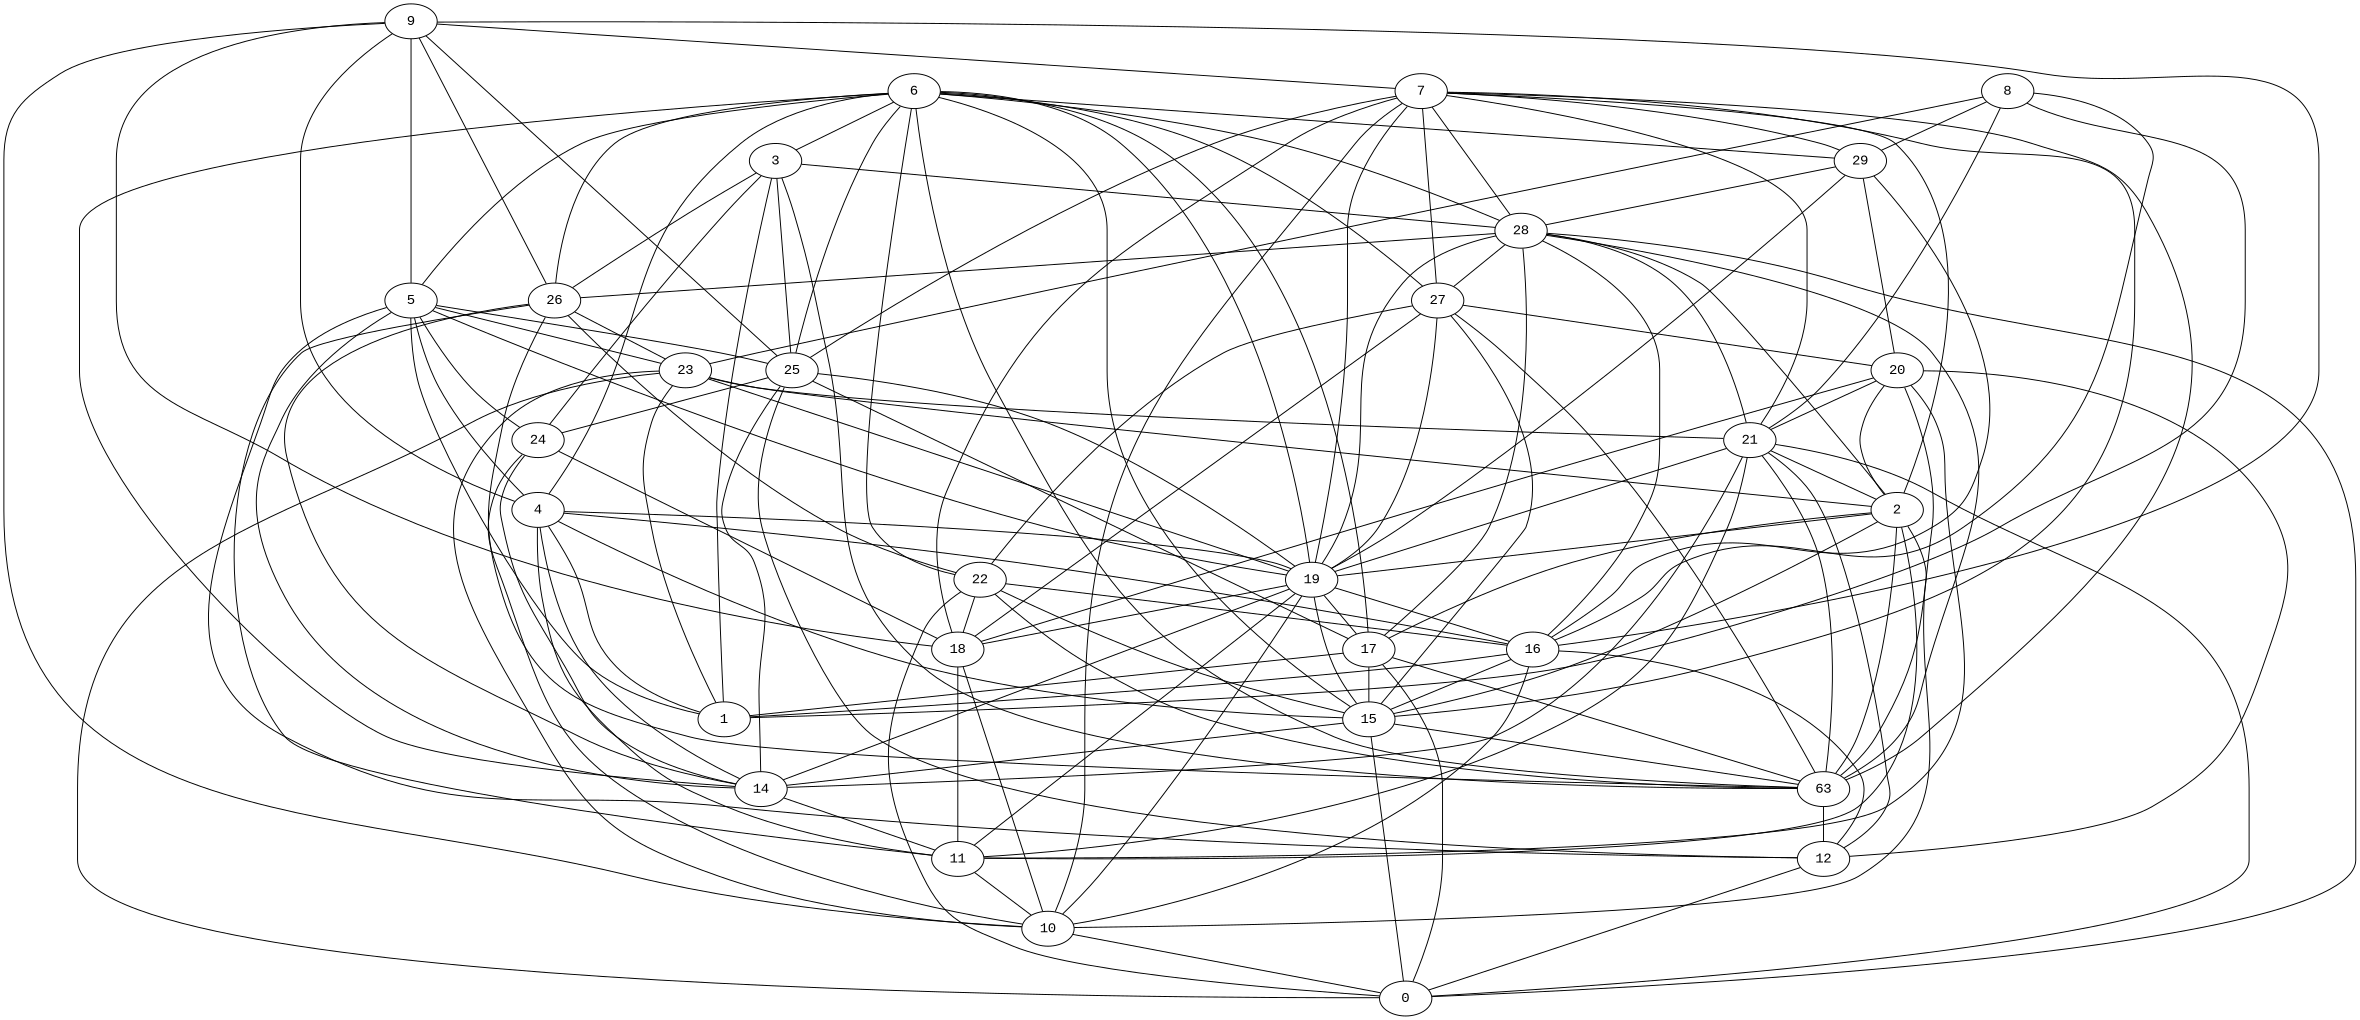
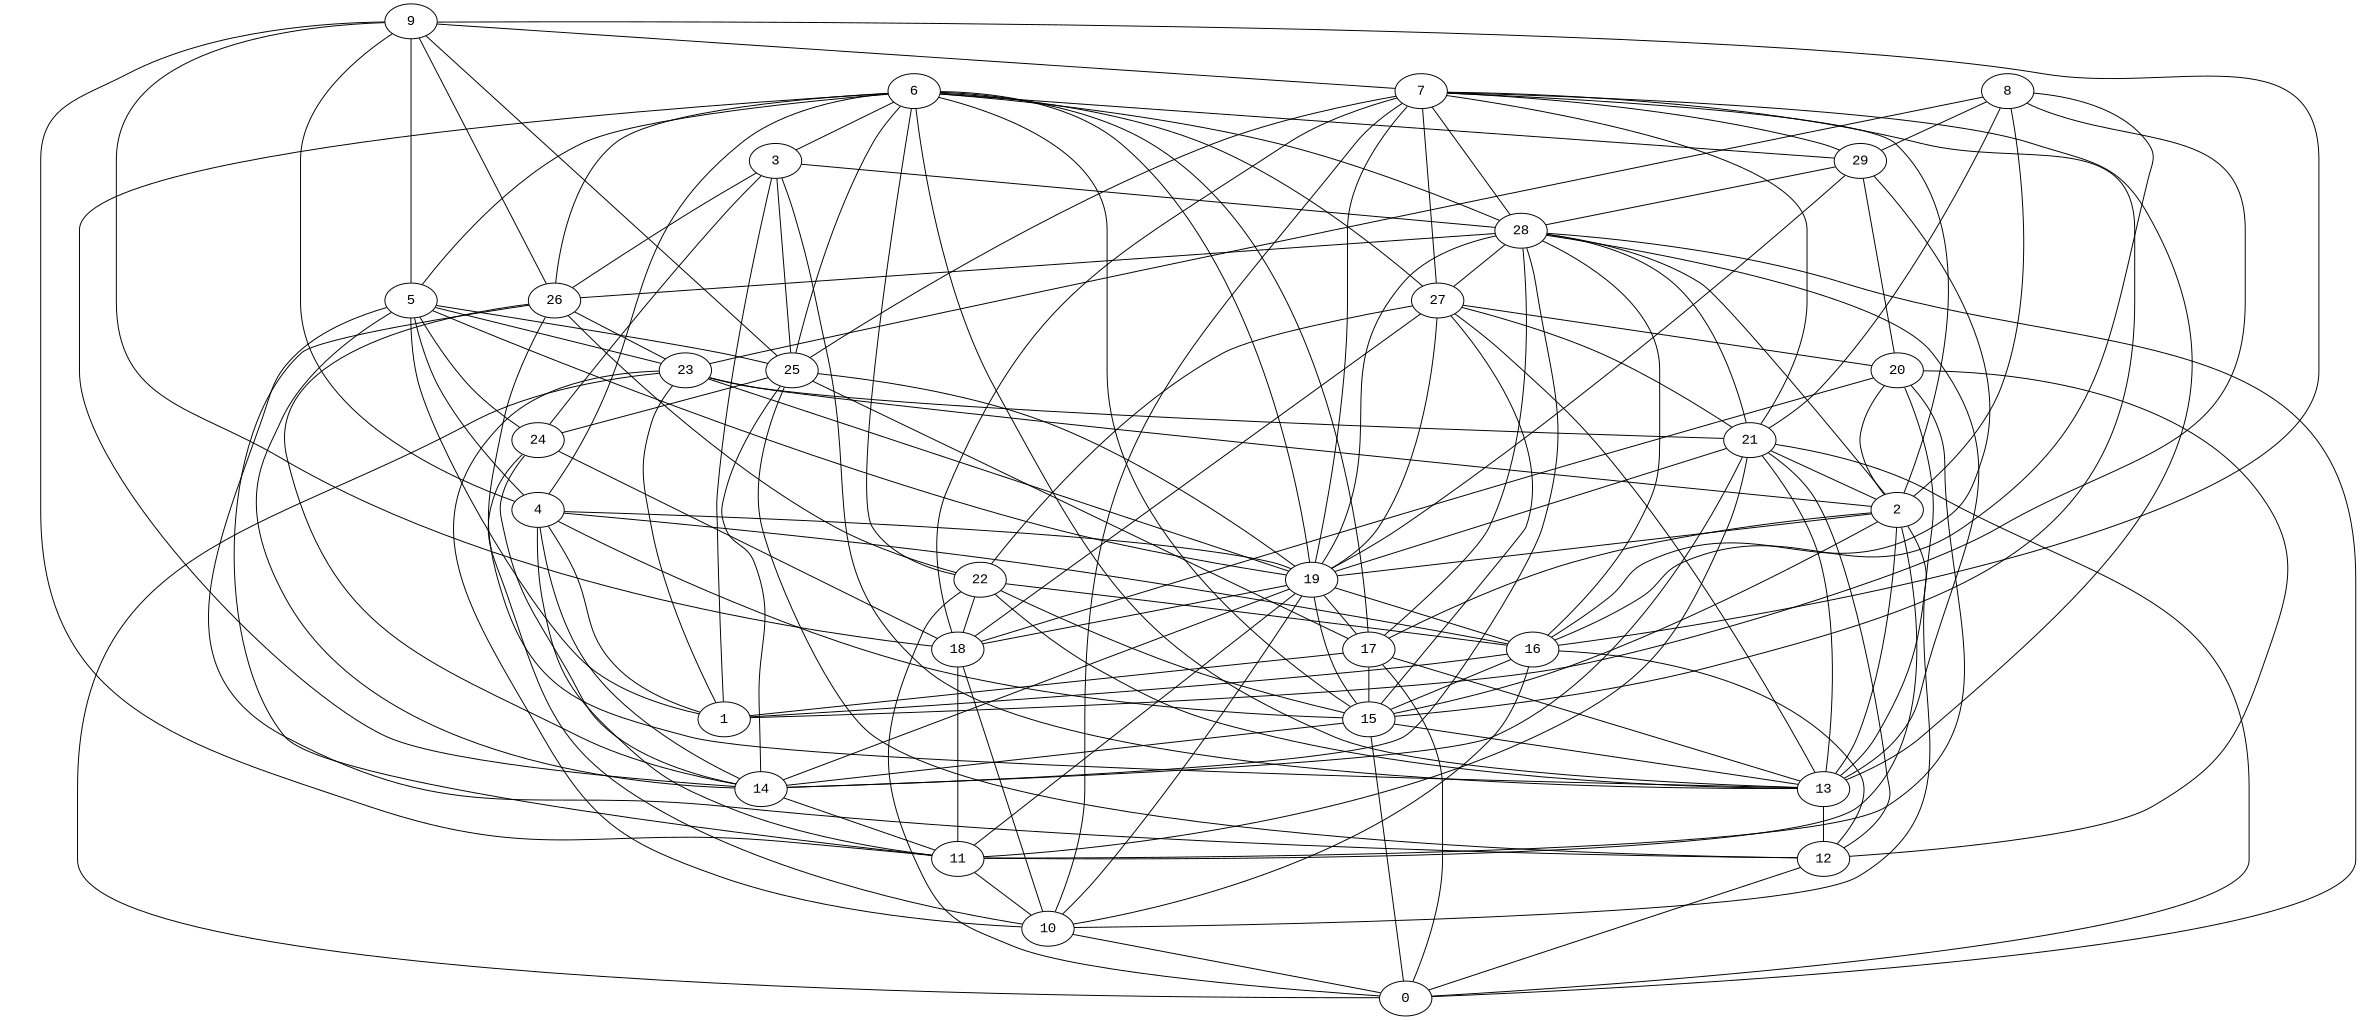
edge "8" -- "2": added
edge "20" -- "21": now "27" -- "21"
edge "9" -- "10": now "9" -- "11"
edge "28" -- "14": added
node "63": label "63" -> "13"
